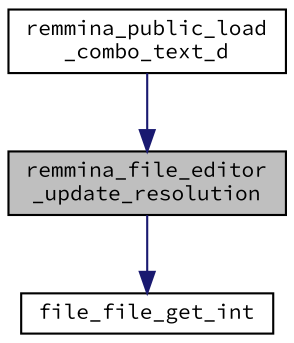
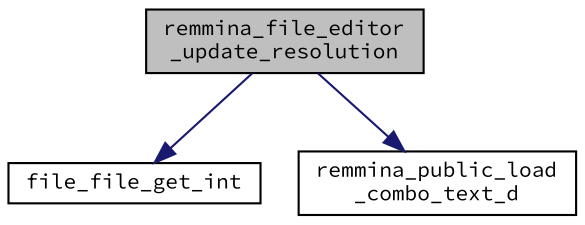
edge "remmina_public_load _combo_text_d" -> "remmina_file_editor _update_resolution": reversed
